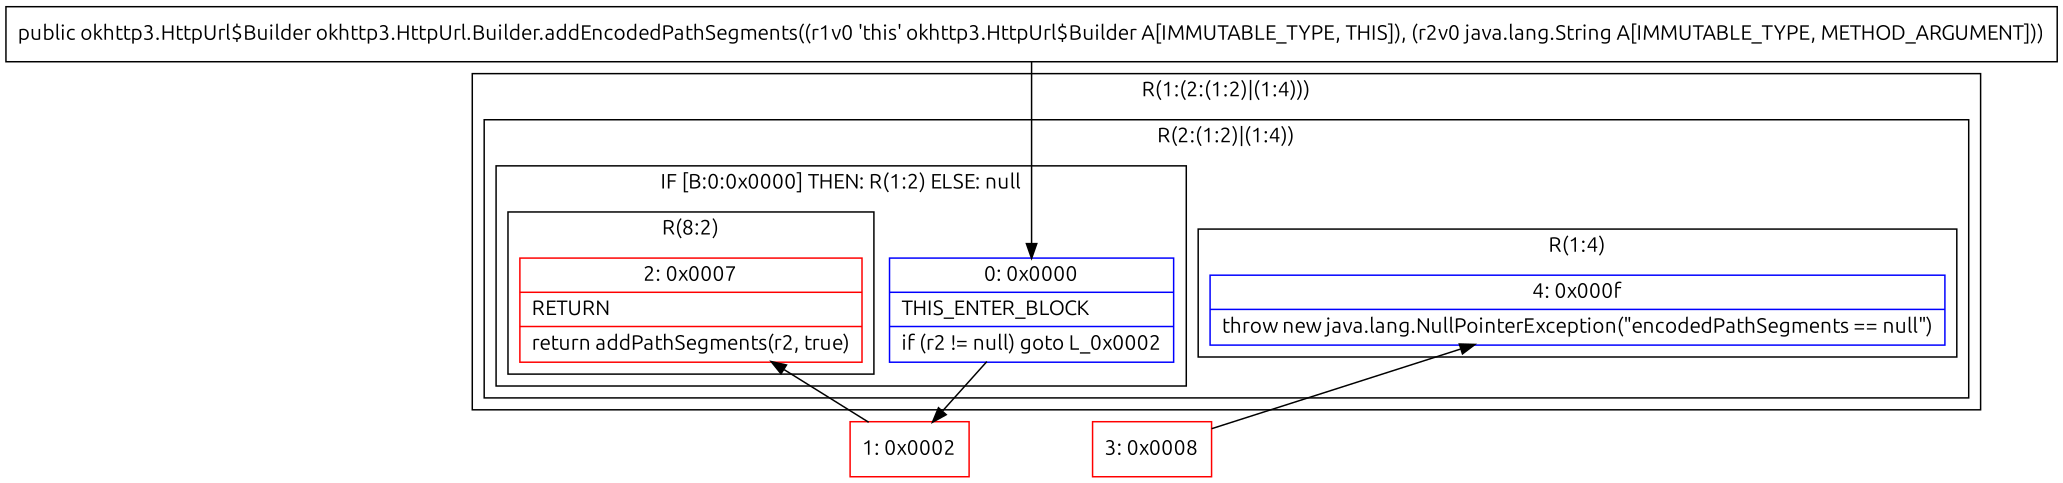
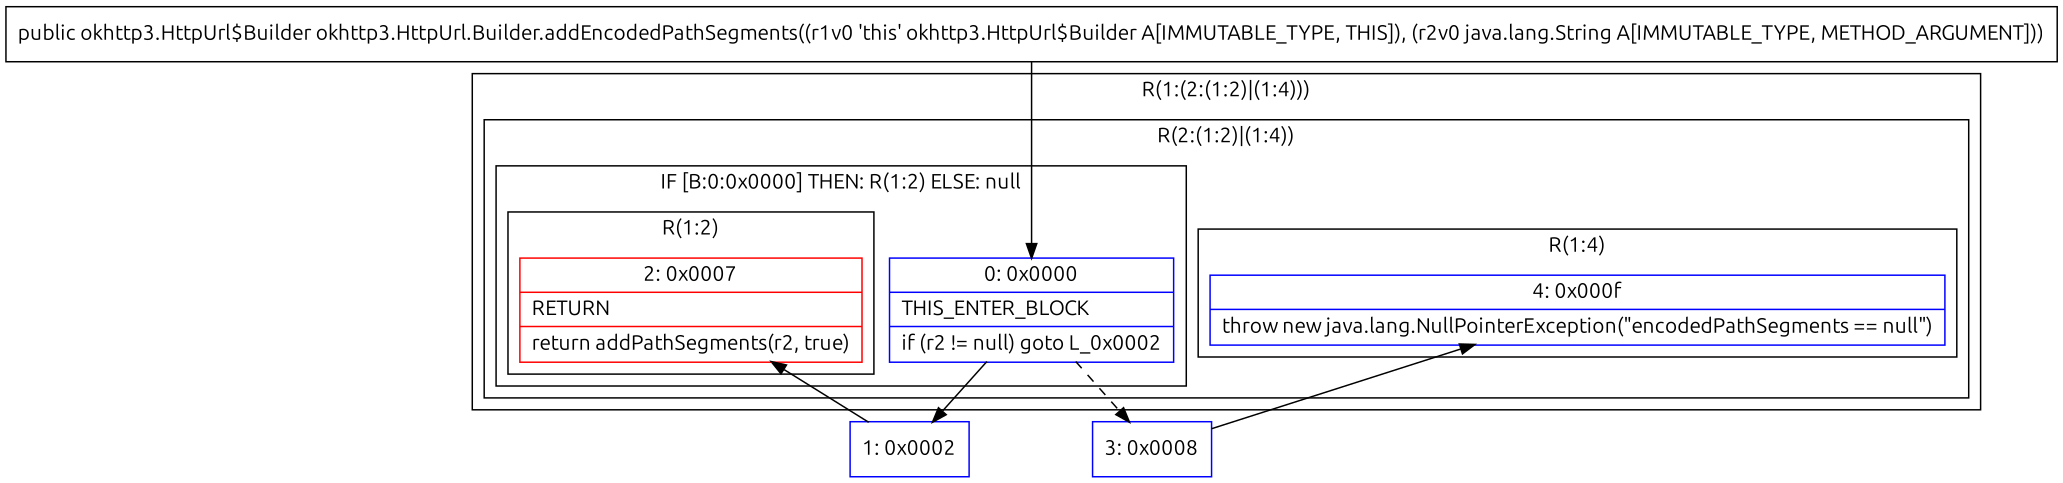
cluster "R(8:2)": label "R(8:2)" -> "R(1:2)"
edge "0: 0x0000" -> "3: 0x0008": added
node "1: 0x0002": color red -> blue
node "3: 0x0008": color red -> blue
